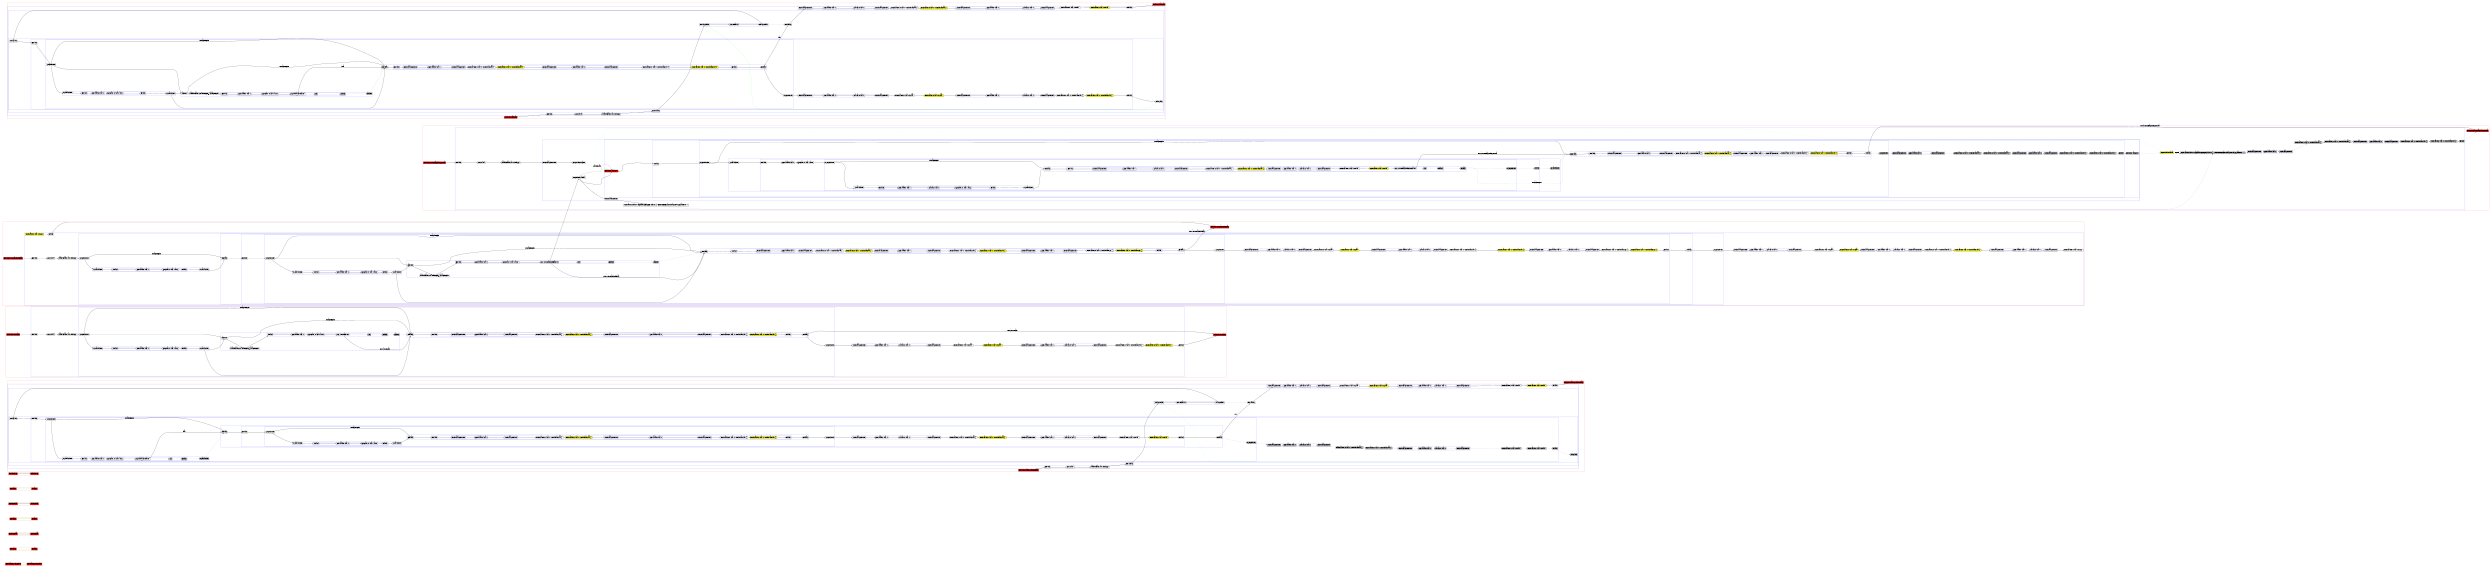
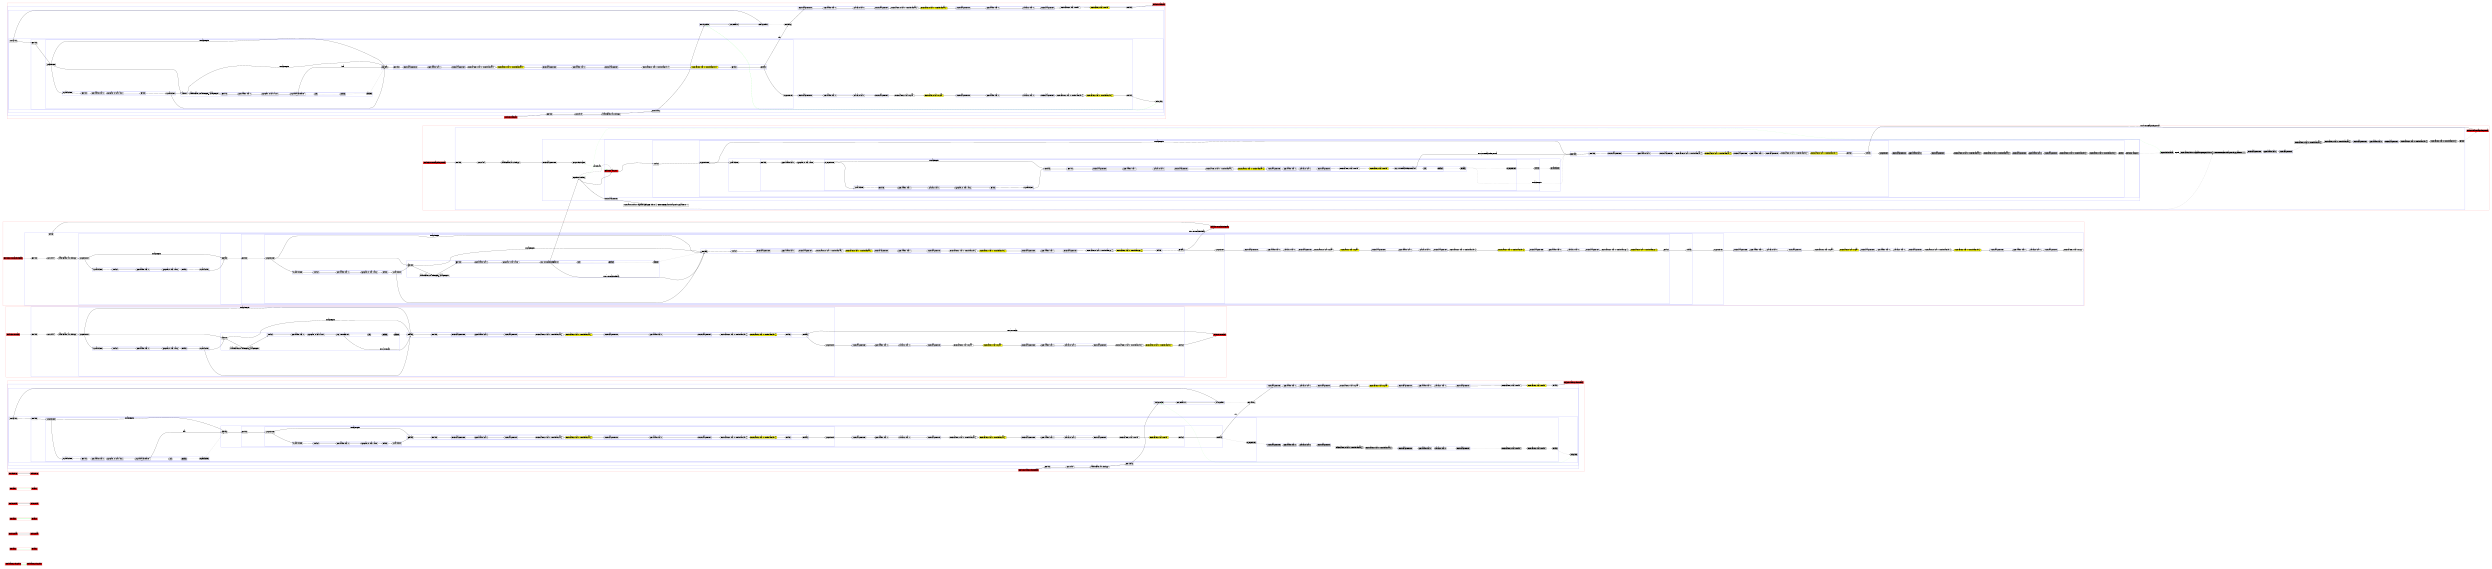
node "Postponed exit from lambda": fillcolor yellow -> gray
node "Postponed enter to lambda": label "Postponed enter to lambda" -> "Postponed enter to insideTry"
node "Function call exit: R|<local>/x|.R|/C.ccc|()": removed
